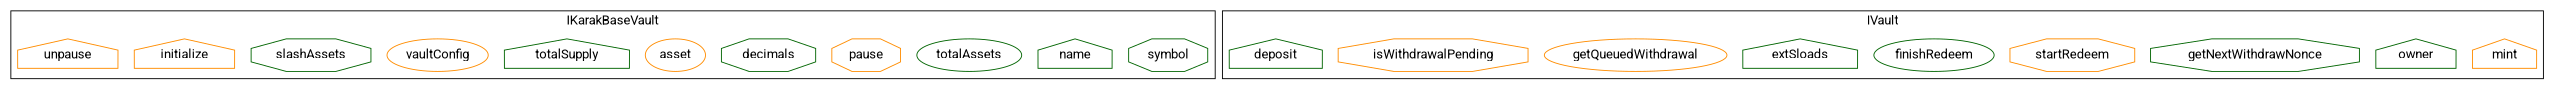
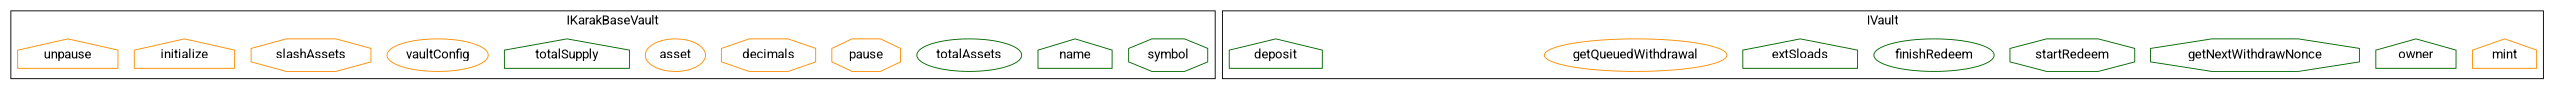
node "slashAssets": color darkgreen -> darkorange
node "decimals": color darkgreen -> darkorange
node "isWithdrawalPending": removed
node "startRedeem": color darkorange -> darkgreen
